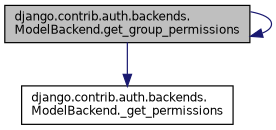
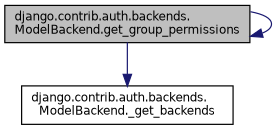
node "django.contrib.auth.backends. ModelBackend._get_permissions": label "django.contrib.auth.backends. ModelBackend._get_permissions" -> "django.contrib.auth.backends. ModelBackend._get_backends"
